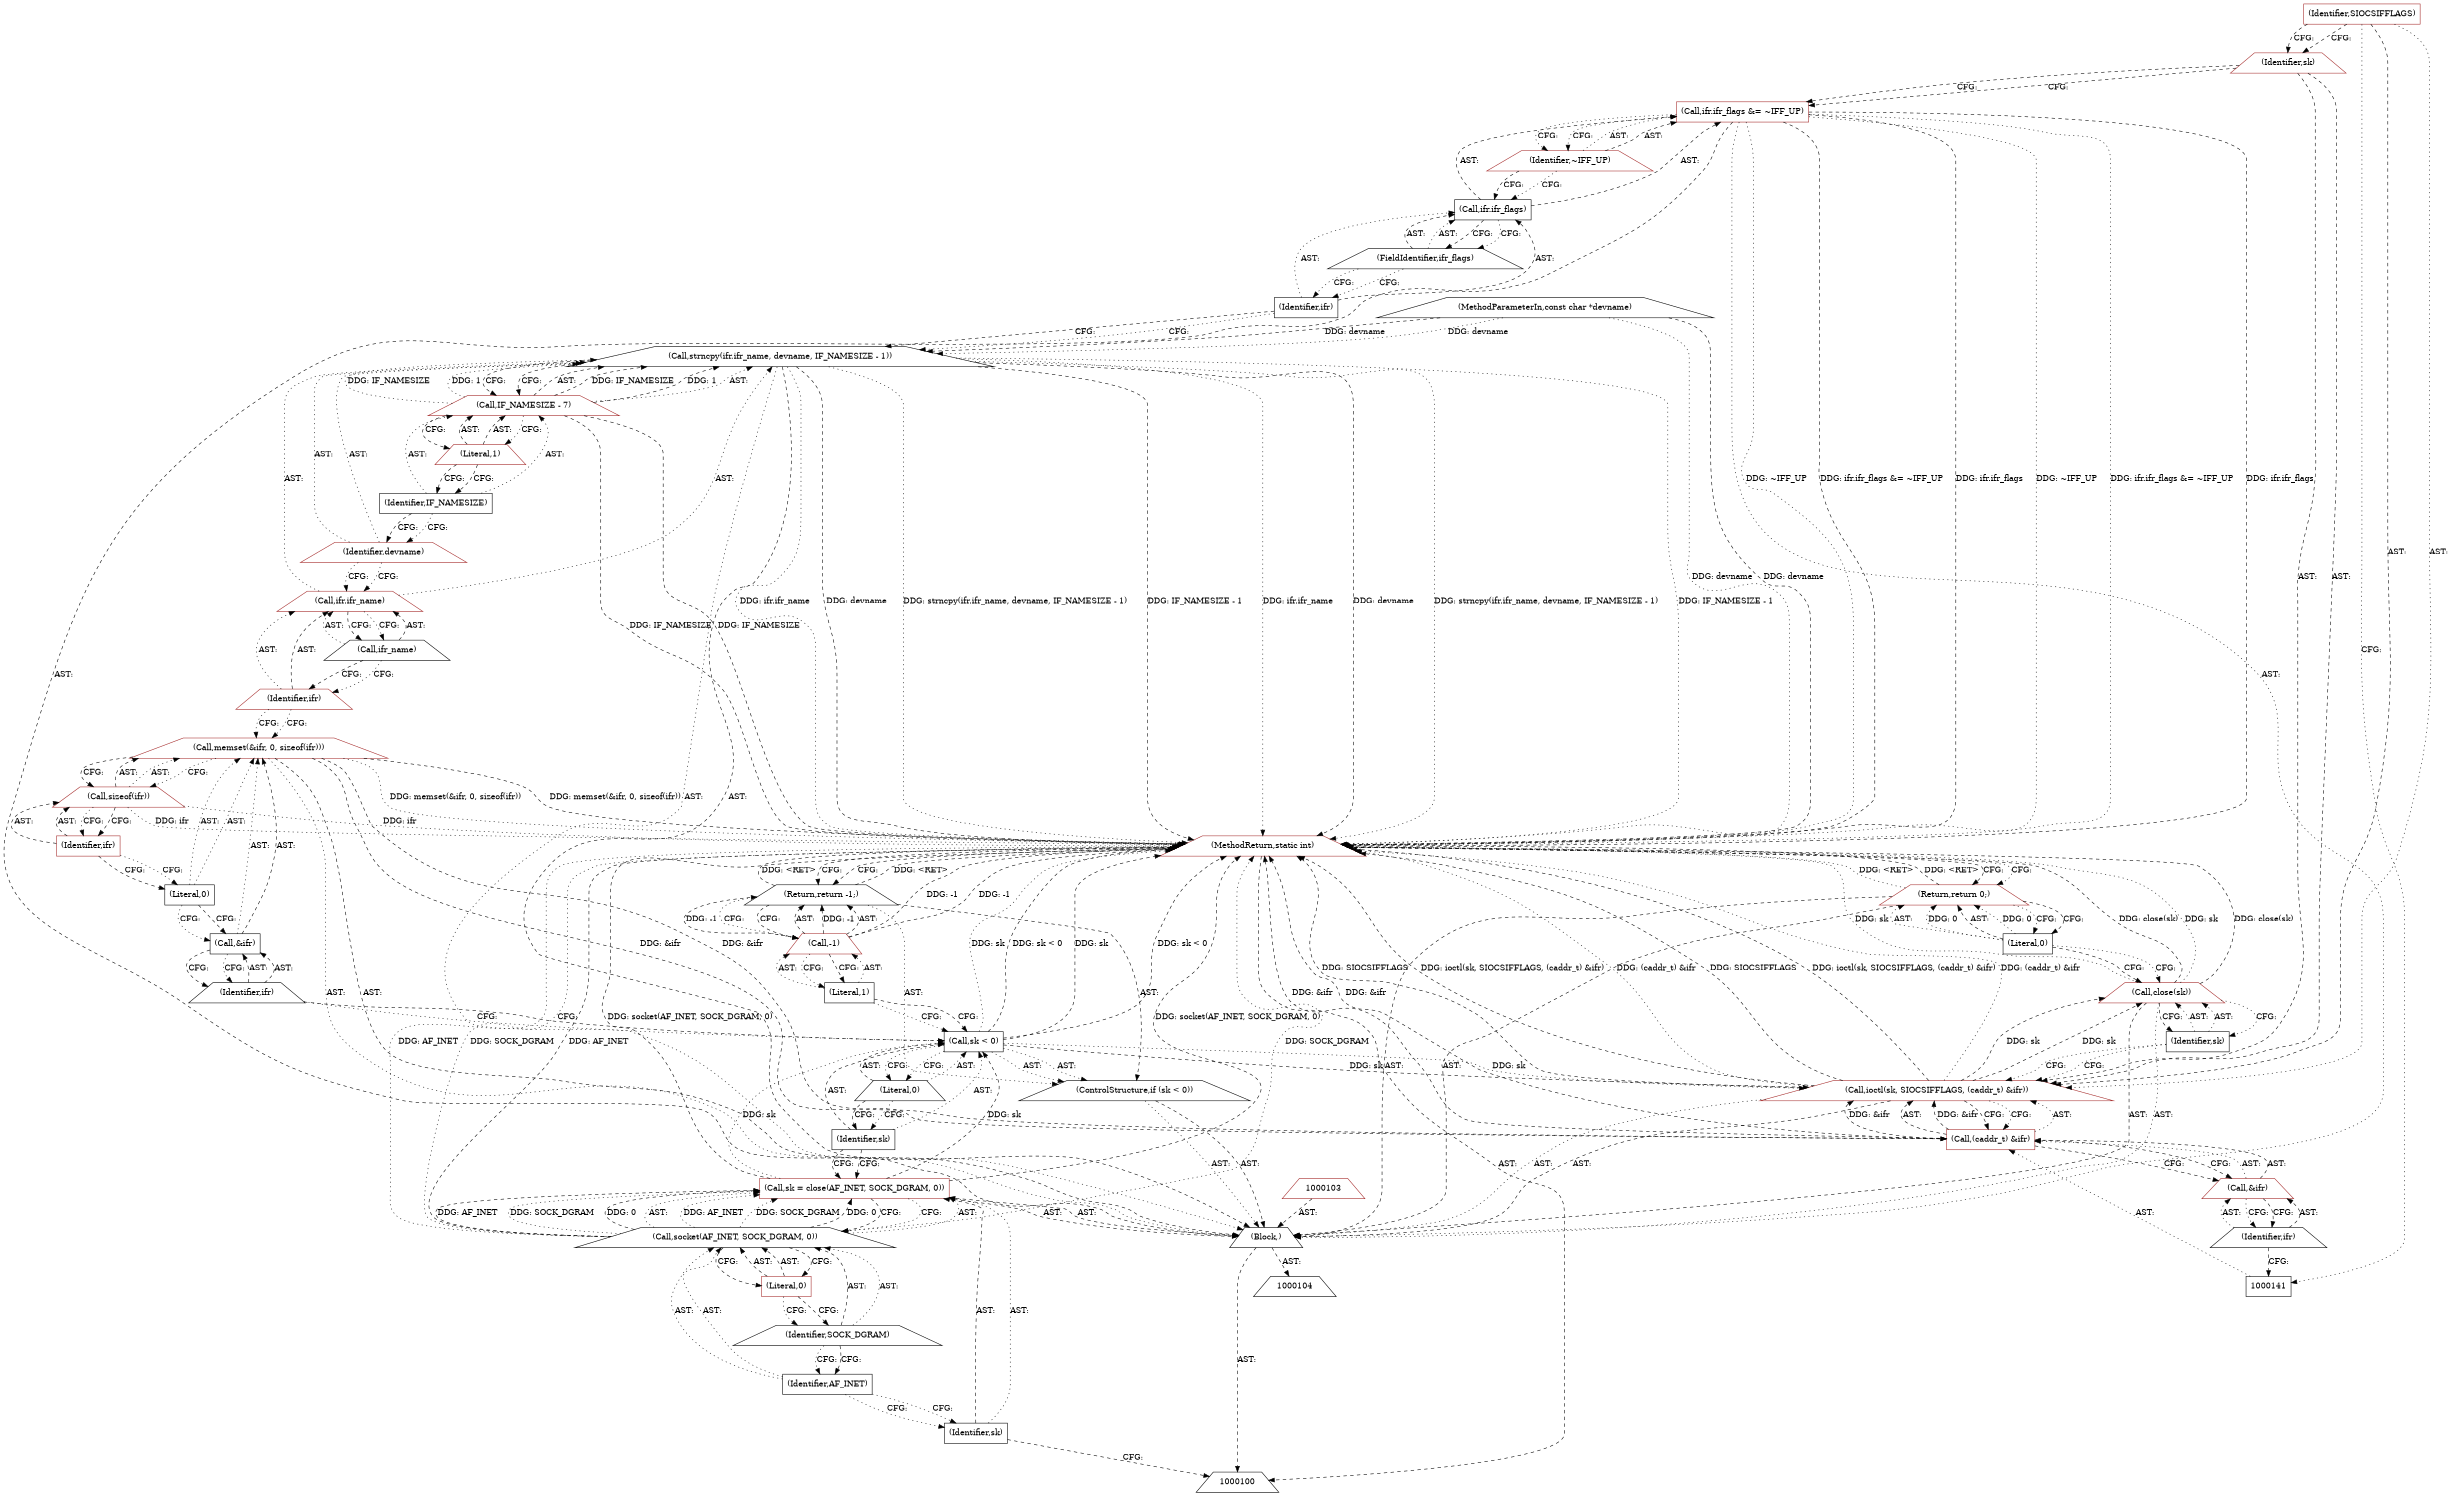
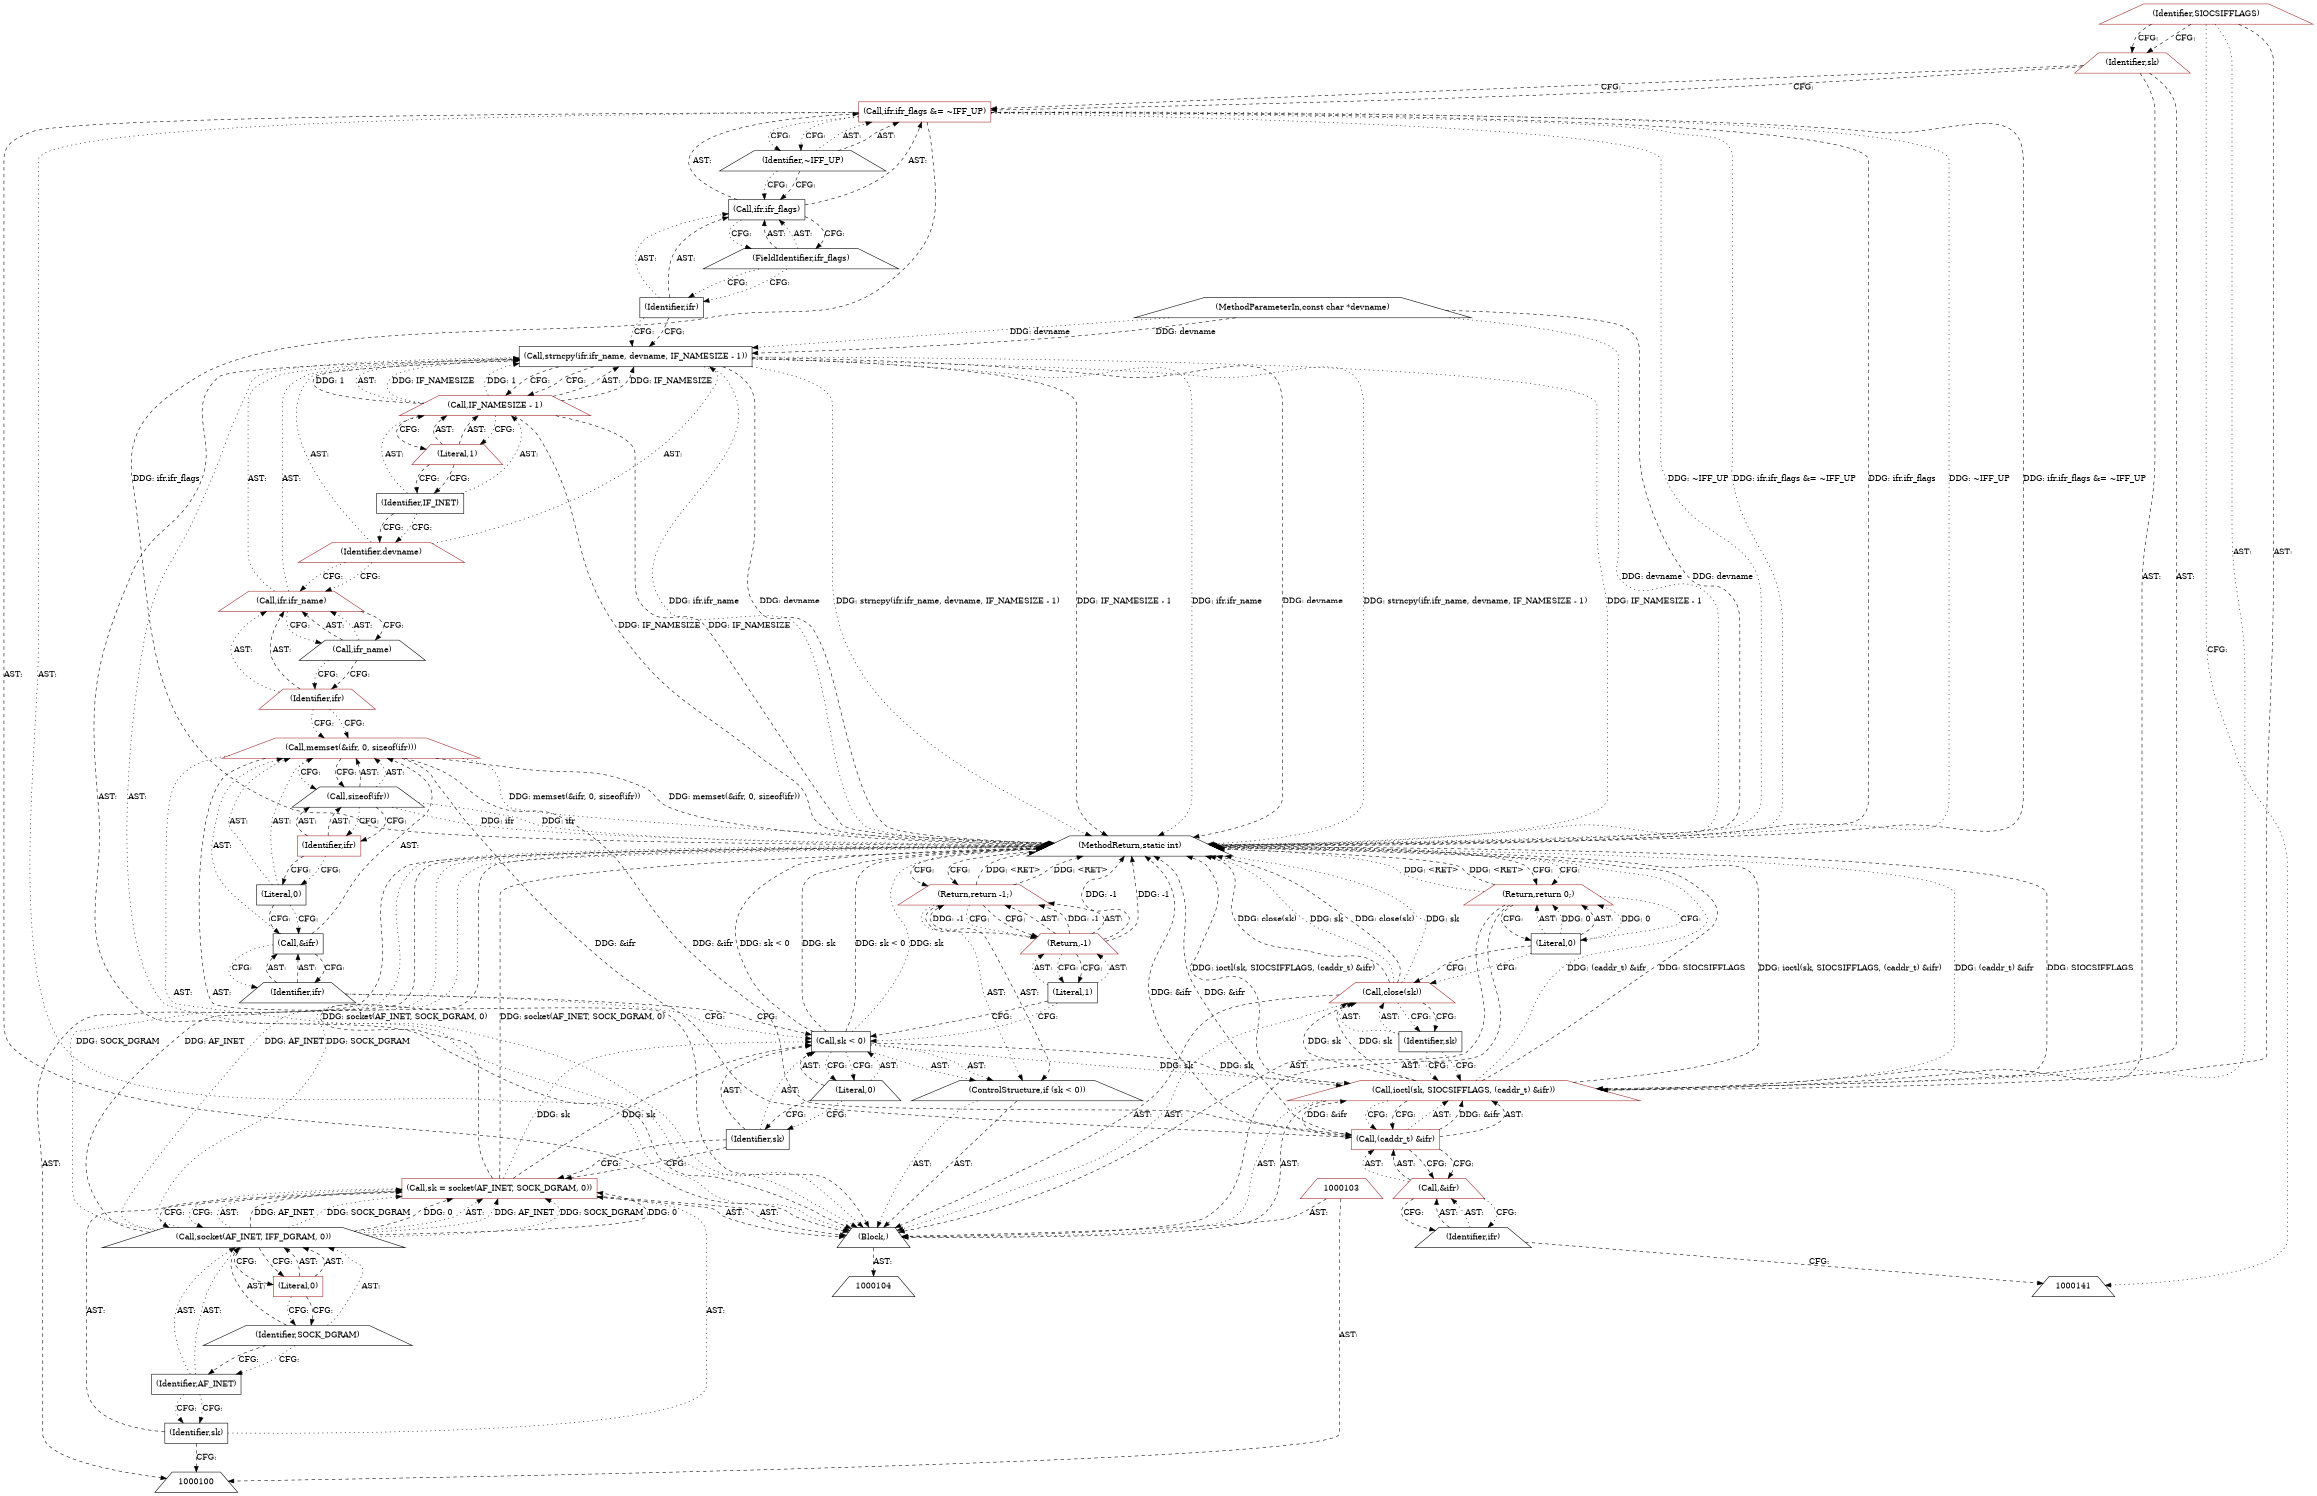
node "(Identifier,SIOCSIFFLAGS)": shape box -> trapezium
node "(Identifier,~IFF_UP)": color brown -> black
node "(Call,strncpy(ifr.ifr_name, devname, IF_NAMESIZE - 1))": shape trapezium -> box
node "(Call,IF_NAMESIZE - 7)": label "(Call,IF_NAMESIZE - 7)" -> "(Call,IF_NAMESIZE - 1)"
node "(Identifier,IF_NAMESIZE)": label "(Identifier,IF_NAMESIZE)" -> "(Identifier,IF_INET)"
node "(Call,sizeof(ifr))": color brown -> black
node "(MethodReturn,static int)": color brown -> black
node "(Return,return -1;)": color black -> brown
node "(Call,-1)": label "(Call,-1)" -> "(Return,-1)"
node "(Call,sk = close(AF_INET, SOCK_DGRAM, 0))": label "(Call,sk = close(AF_INET, SOCK_DGRAM, 0))" -> "(Call,sk = socket(AF_INET, SOCK_DGRAM, 0))"
edge "1000141" -> "(Call,(caddr_t) &ifr)": removed, label "AST:"
node "(Call,socket(AF_INET, SOCK_DGRAM, 0))": label "(Call,socket(AF_INET, SOCK_DGRAM, 0))" -> "(Call,socket(AF_INET, IFF_DGRAM, 0))"
node "1000141": shape box -> trapezium
edge "(Block,)" -> "1000100": now "1000103" -> "1000100"
